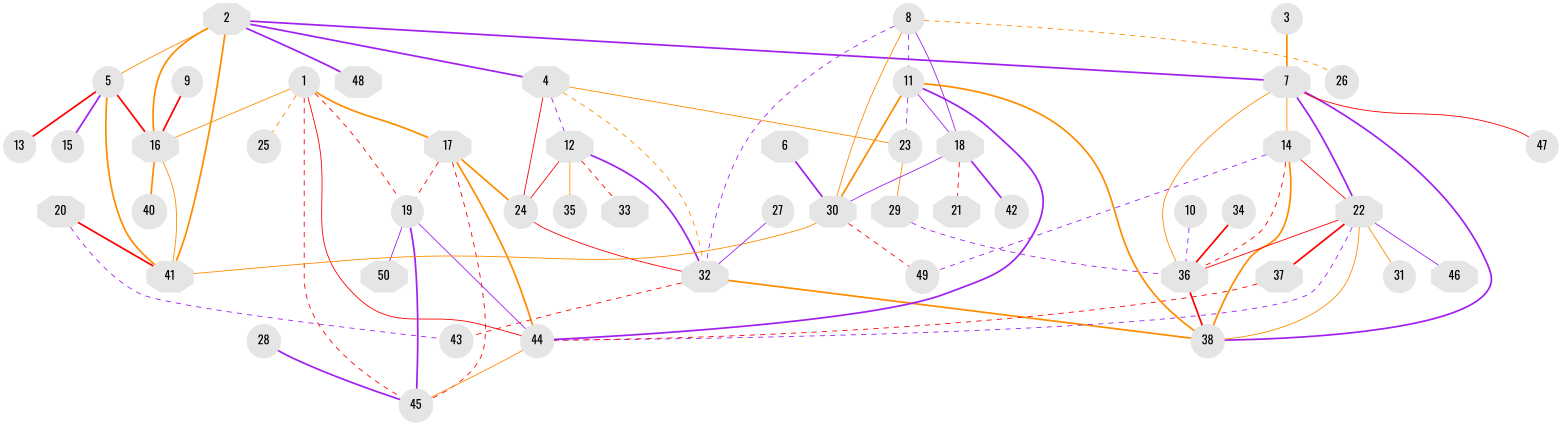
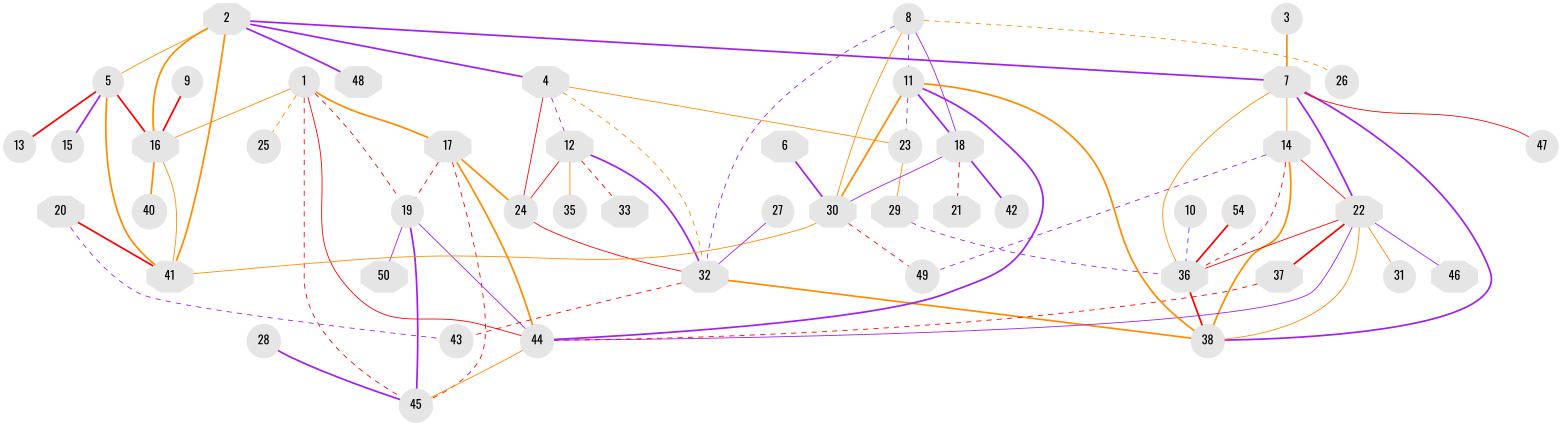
edge "11" -- "18": style solid -> bold
node "34": label "34" -> "54"
edge "22" -- "44": style dashed -> solid
